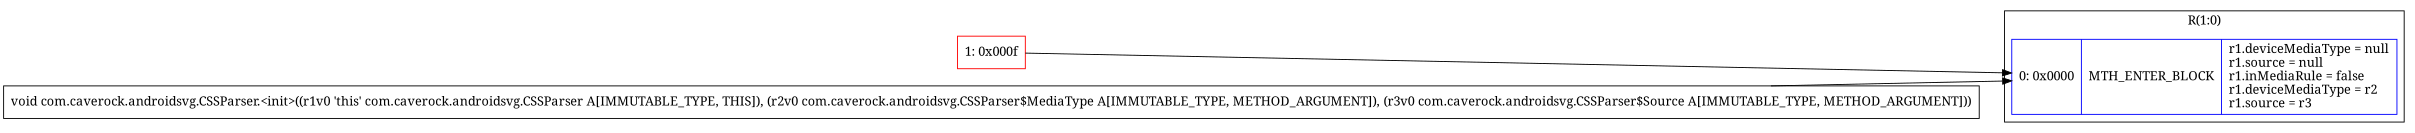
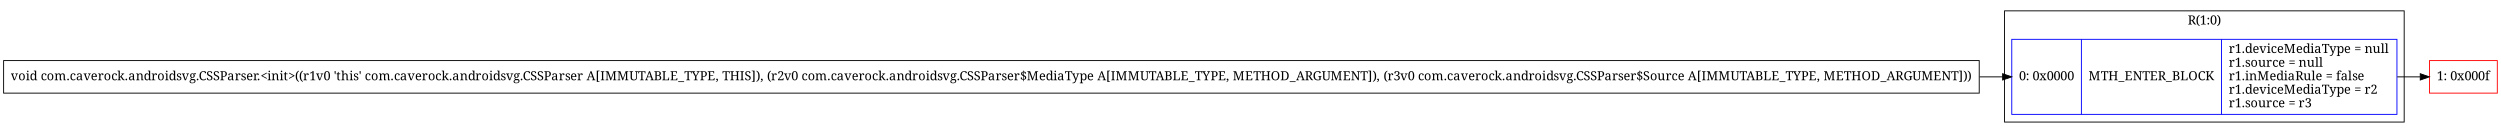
edge "1: 0x000f" -> "0: 0x0000": reversed
